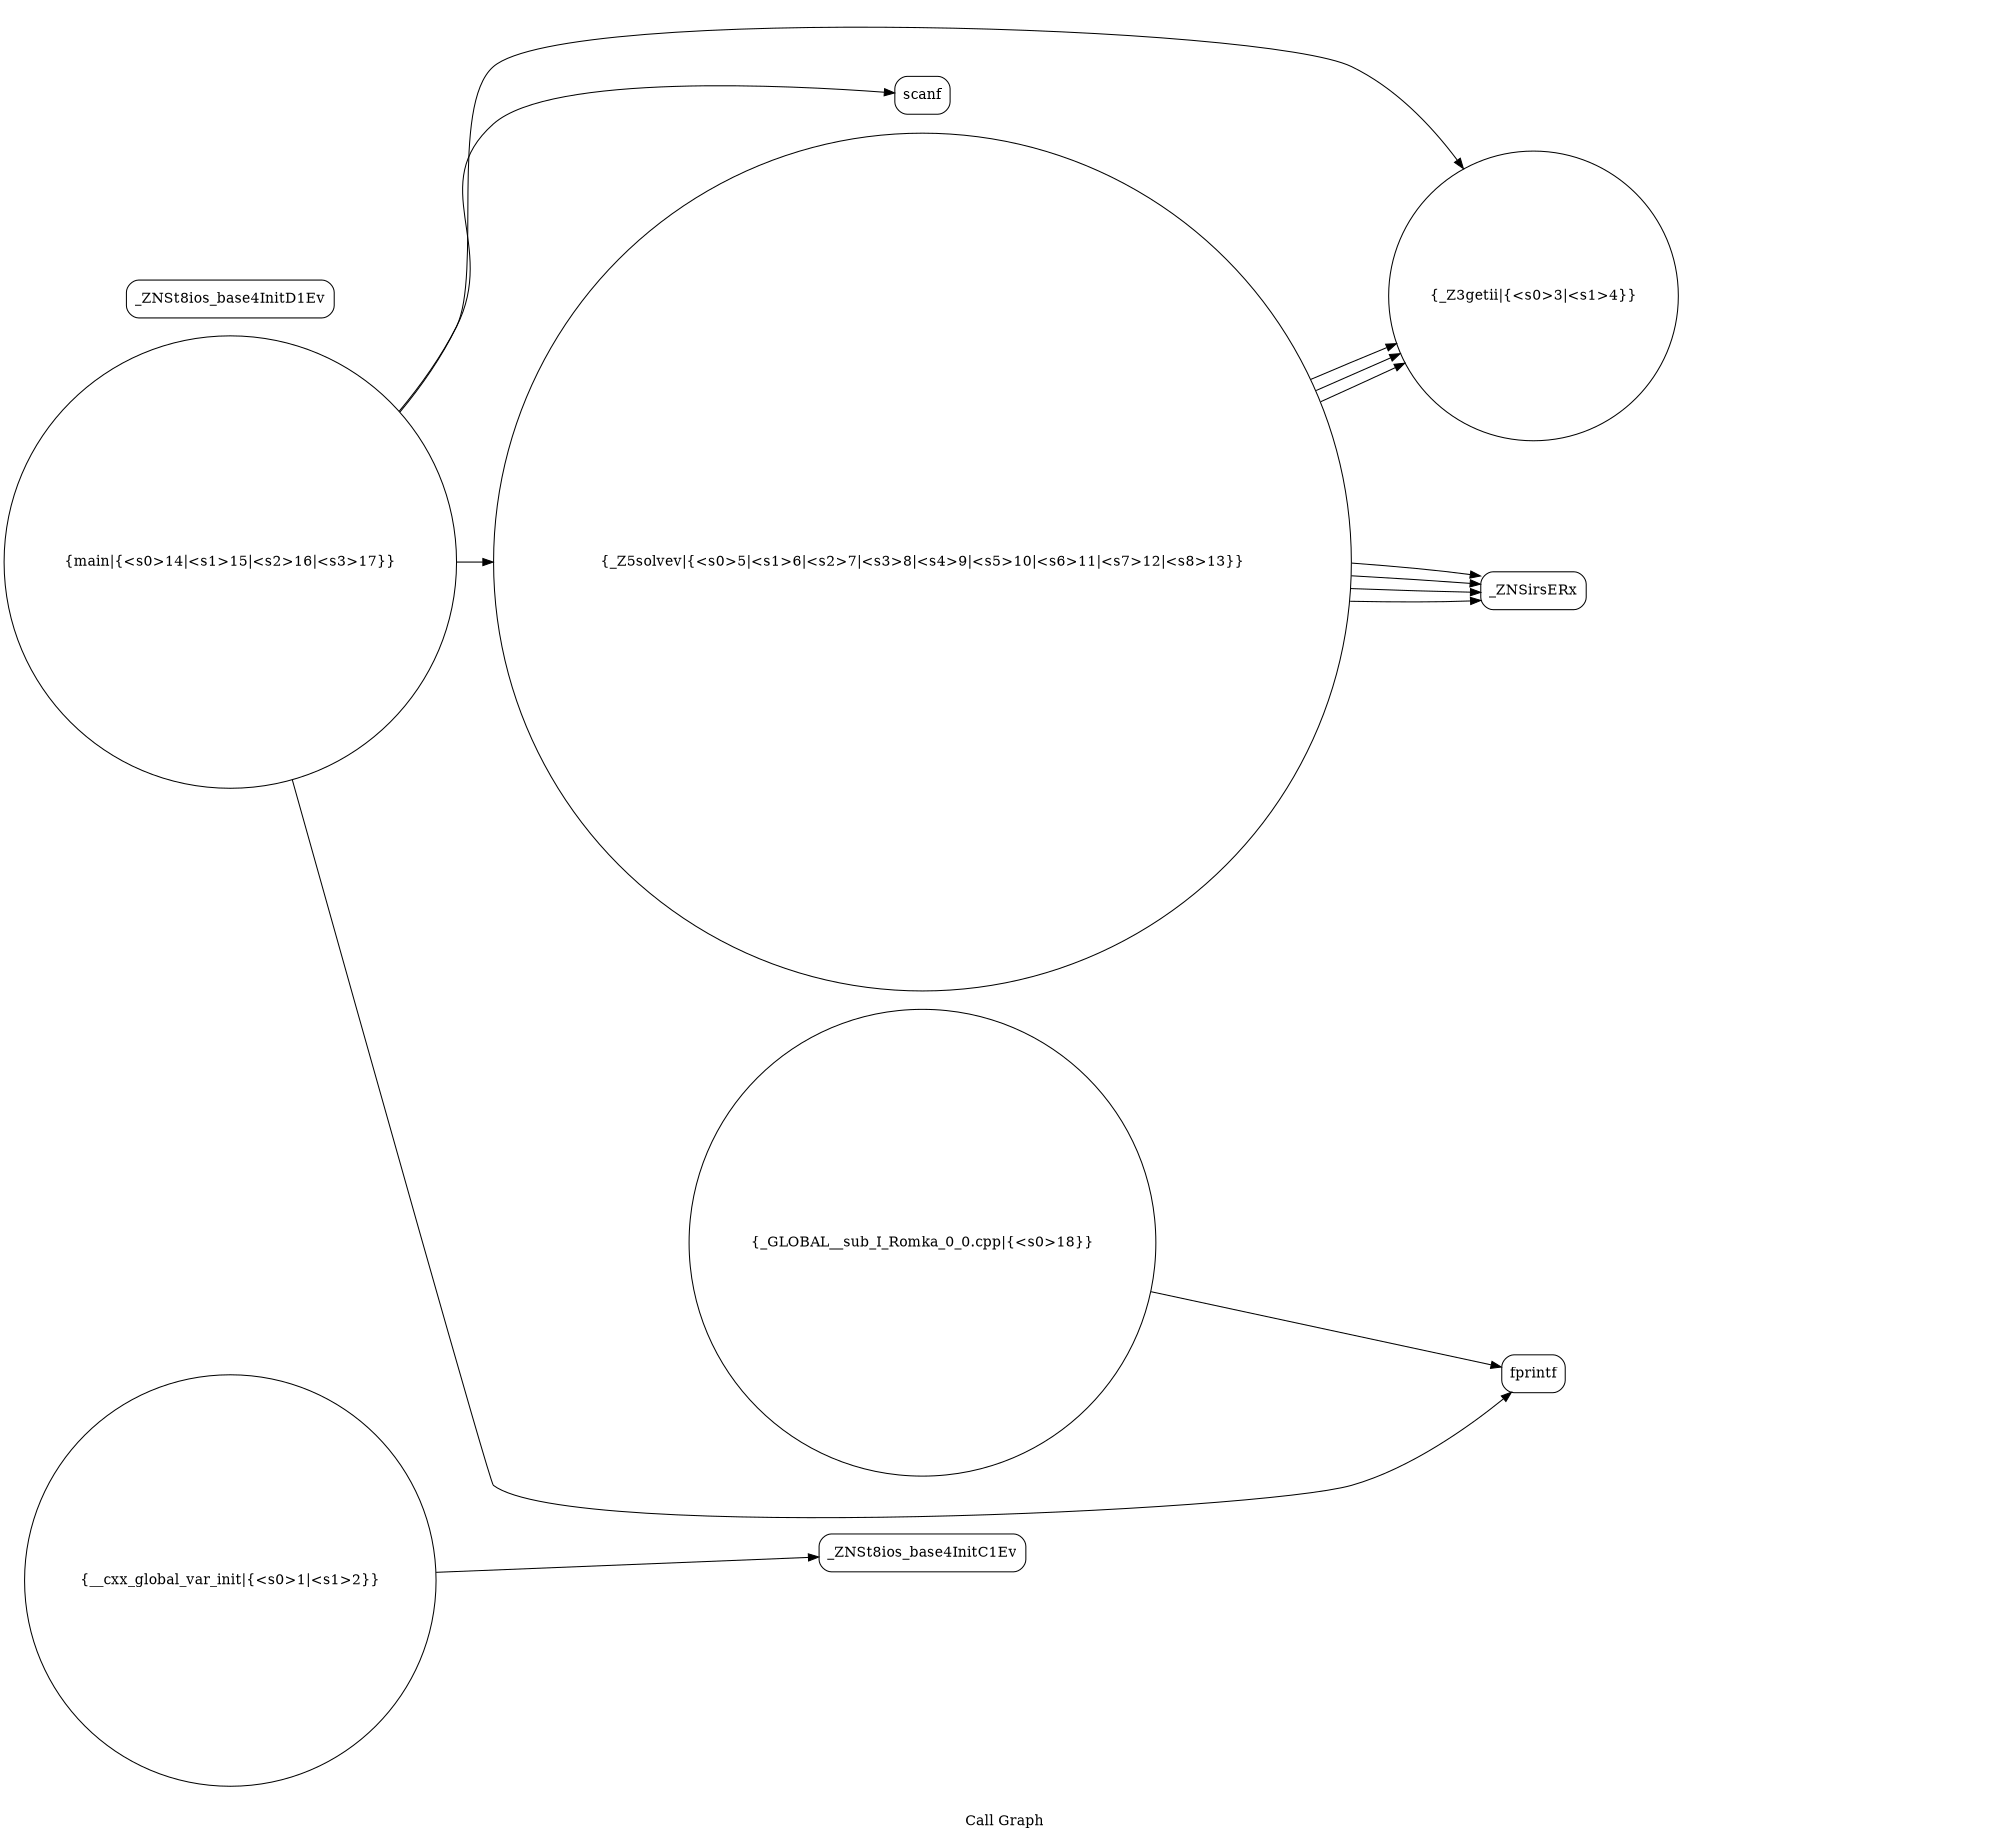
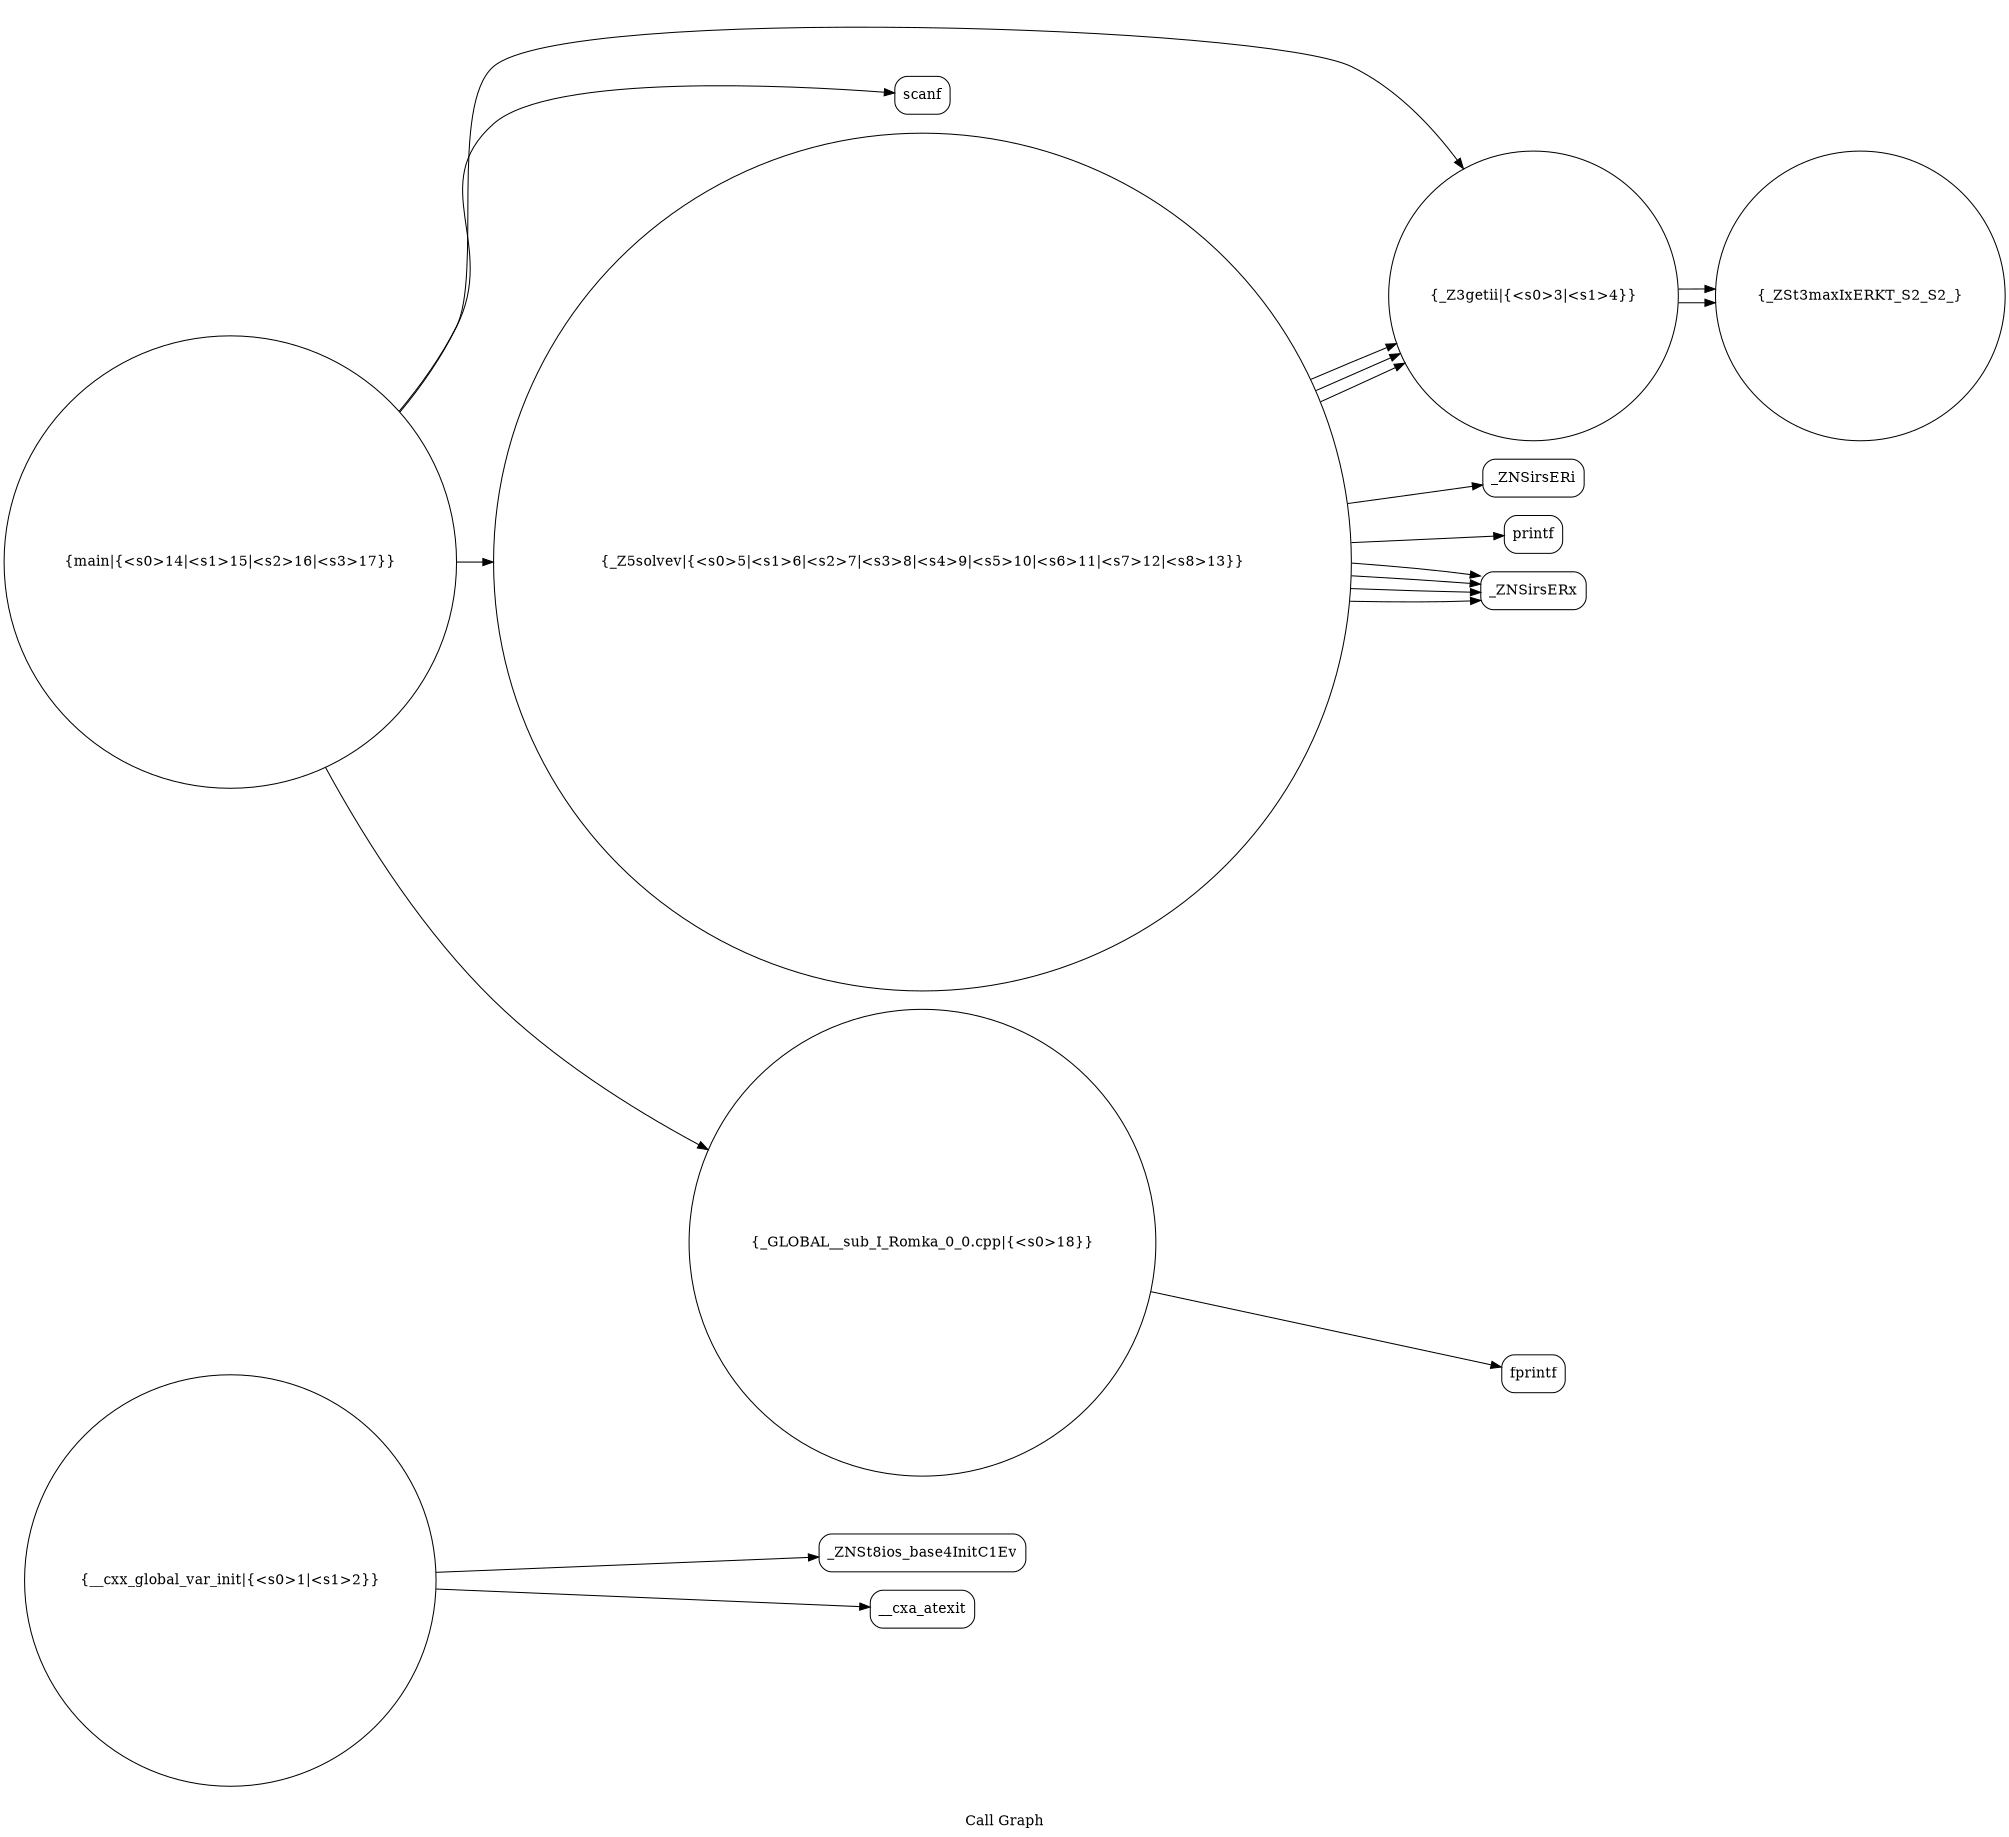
node "{_ZSt3maxIxERKT_S2_S2_}": added
node "_ZNSt8ios_base4InitD1Ev": removed
node "_ZNSirsERi": added
node "printf": added
edge "{main|{<s0>14|<s1>15|<s2>16|<s3>17}}" -> "fprintf": now "{main|{<s0>14|<s1>15|<s2>16|<s3>17}}" -> "{_GLOBAL__sub_I_Romka_0_0.cpp|{<s0>18}}"
node "__cxa_atexit": added
